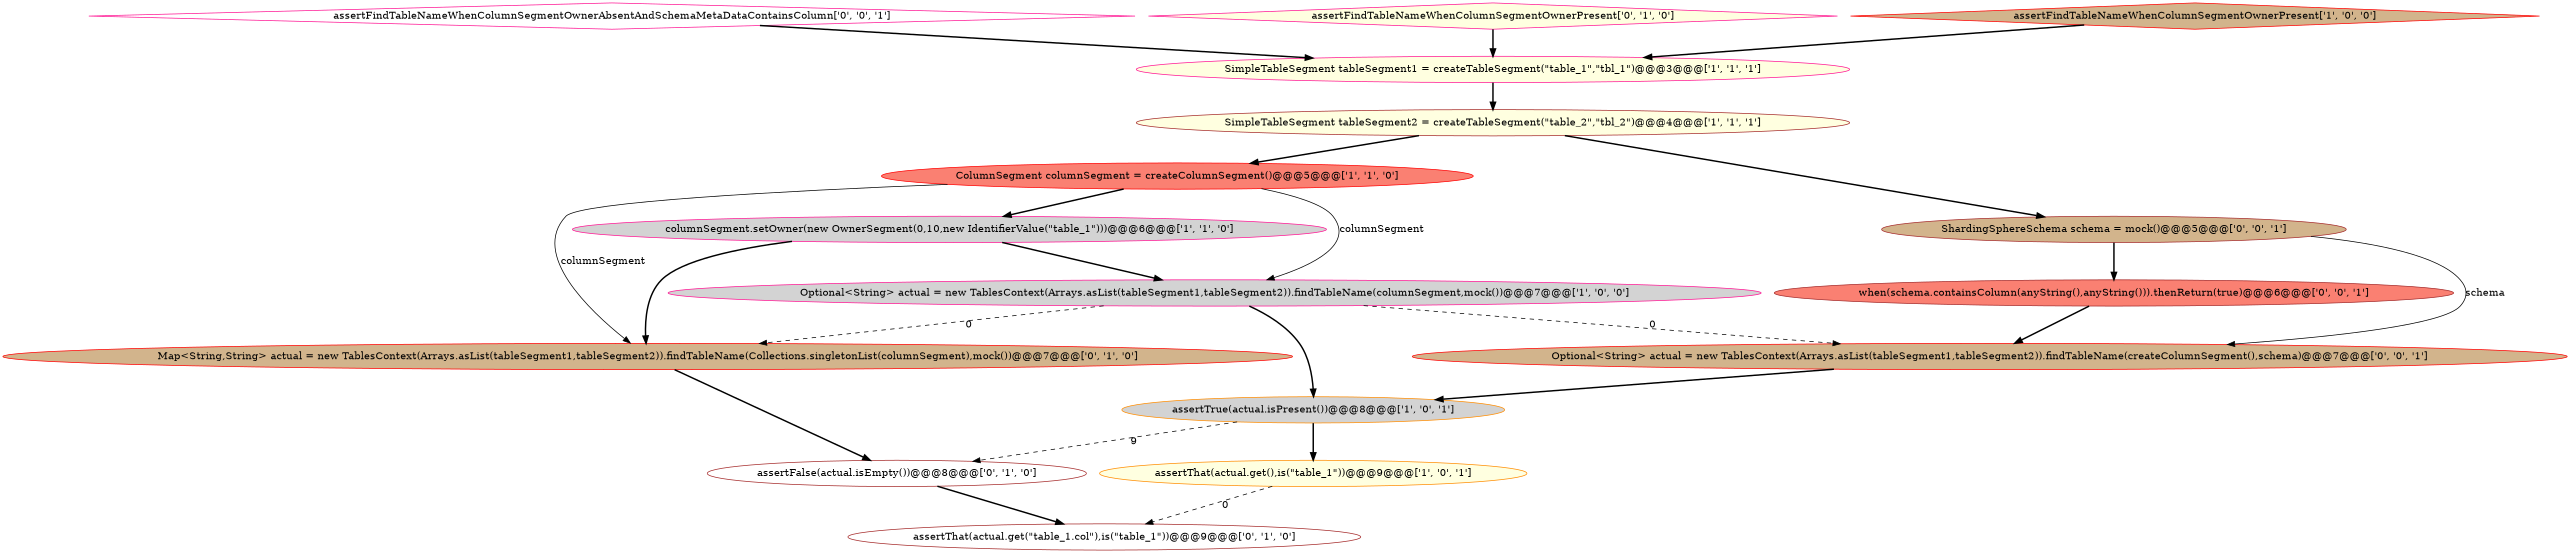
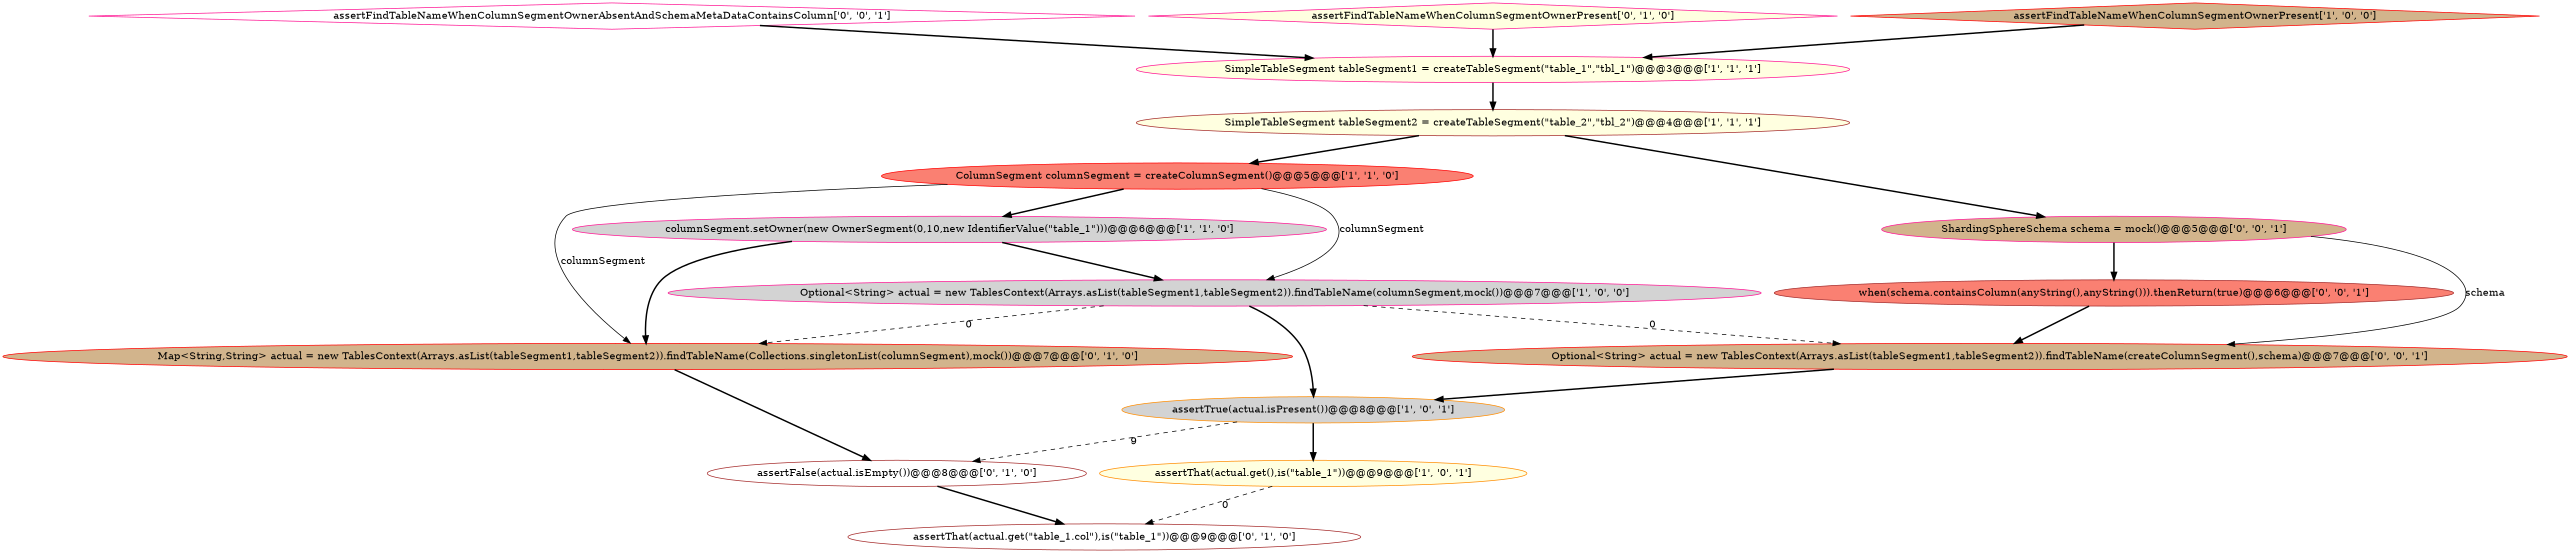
node "ShardingSphereSchema schema = mock()@@@5@@@['0', '0', '1']": color brown -> deeppink
